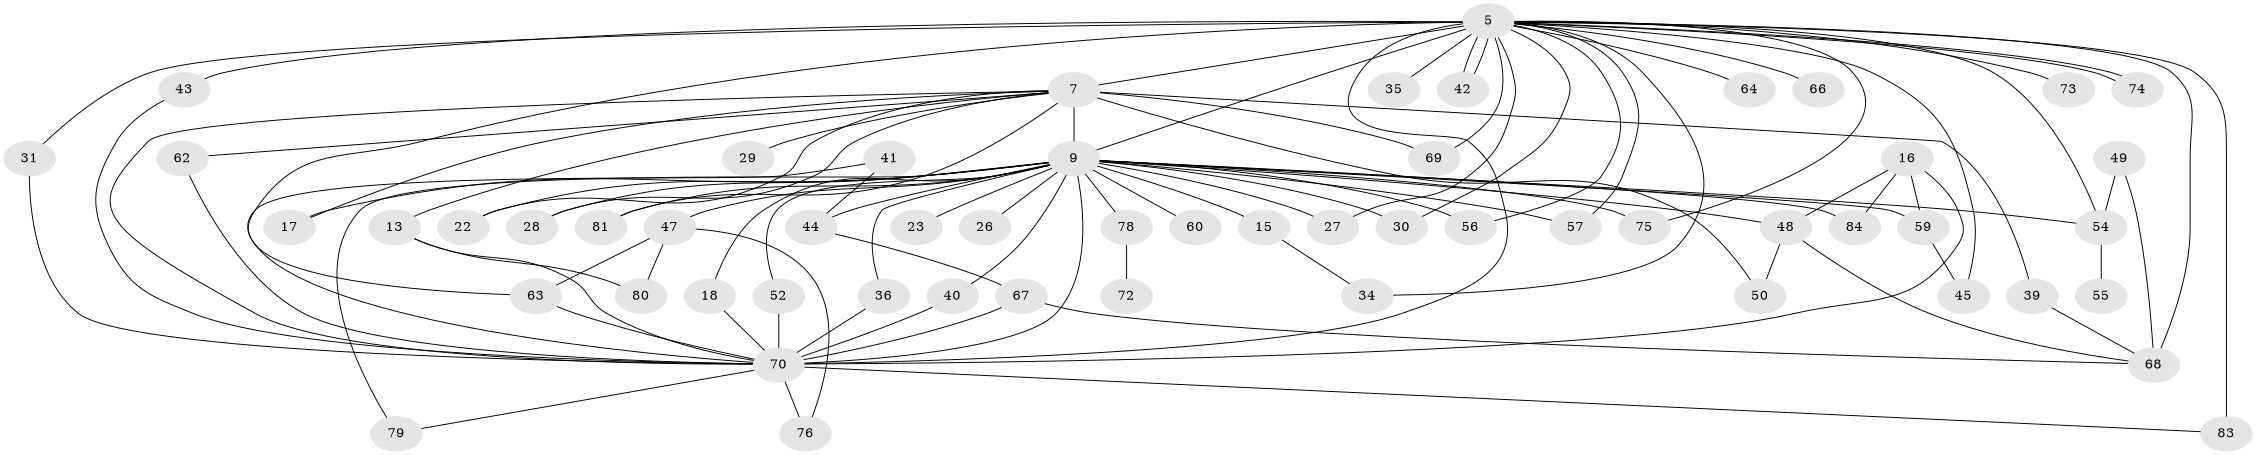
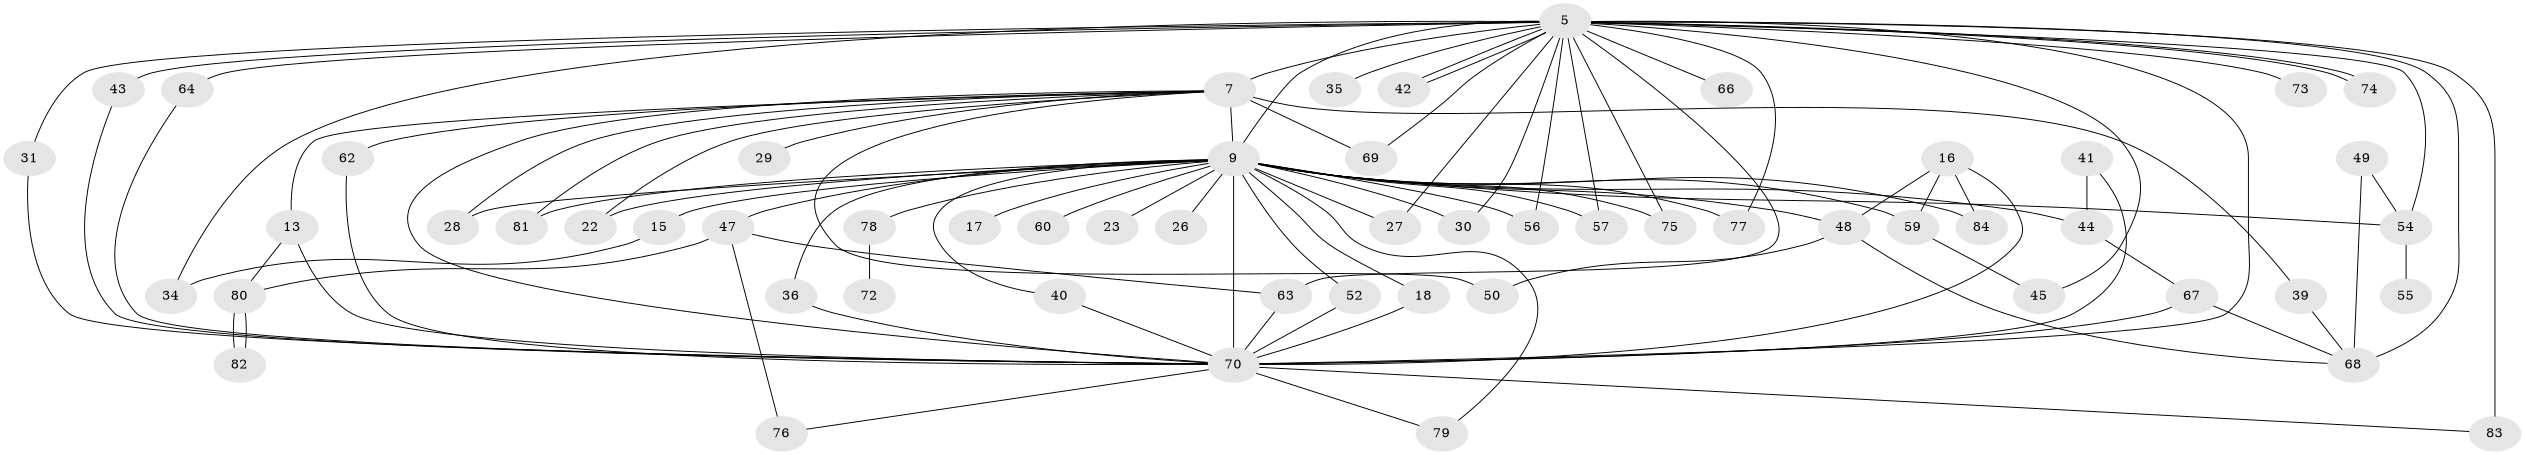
edge "7" -- "17": removed
node "77": added
edge "64" -- "70": added
node "82": added
